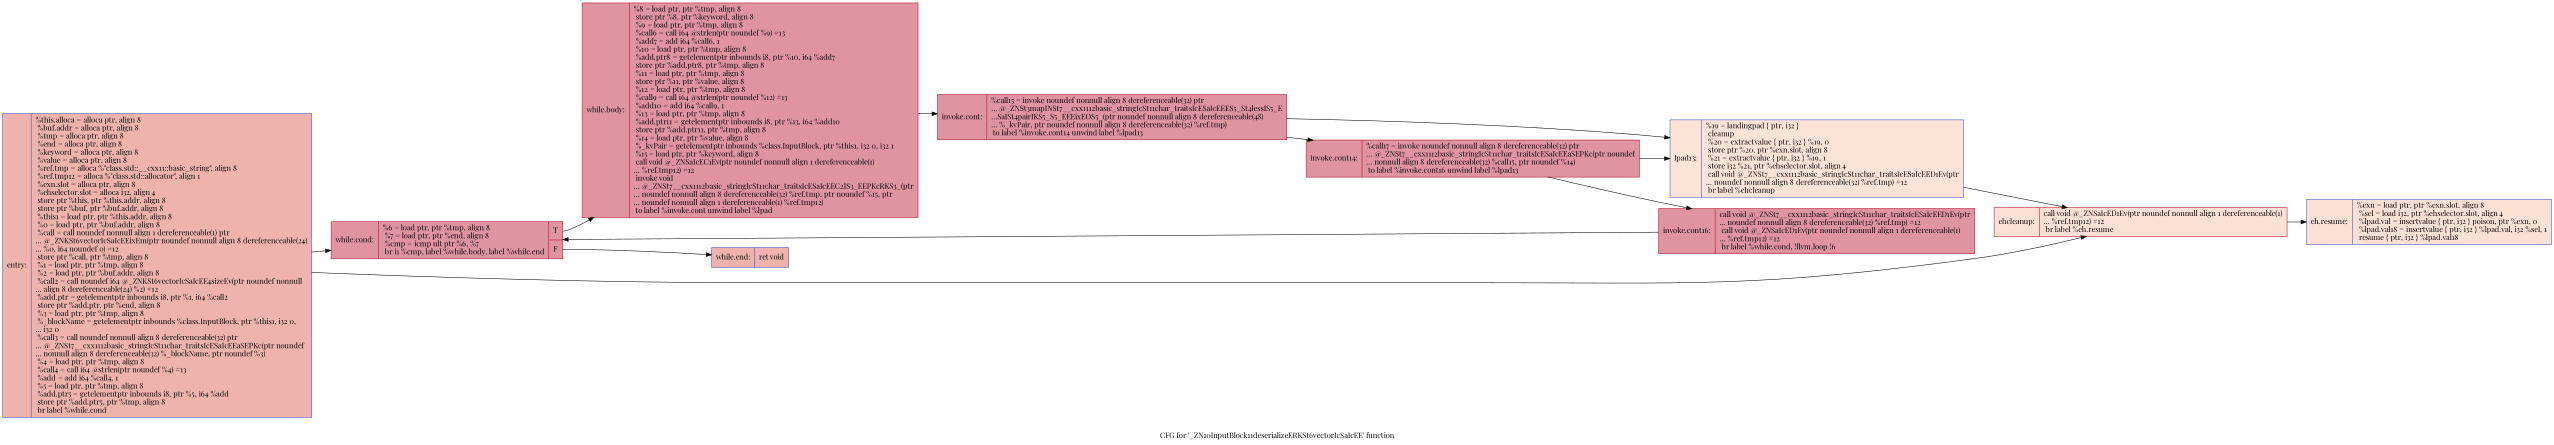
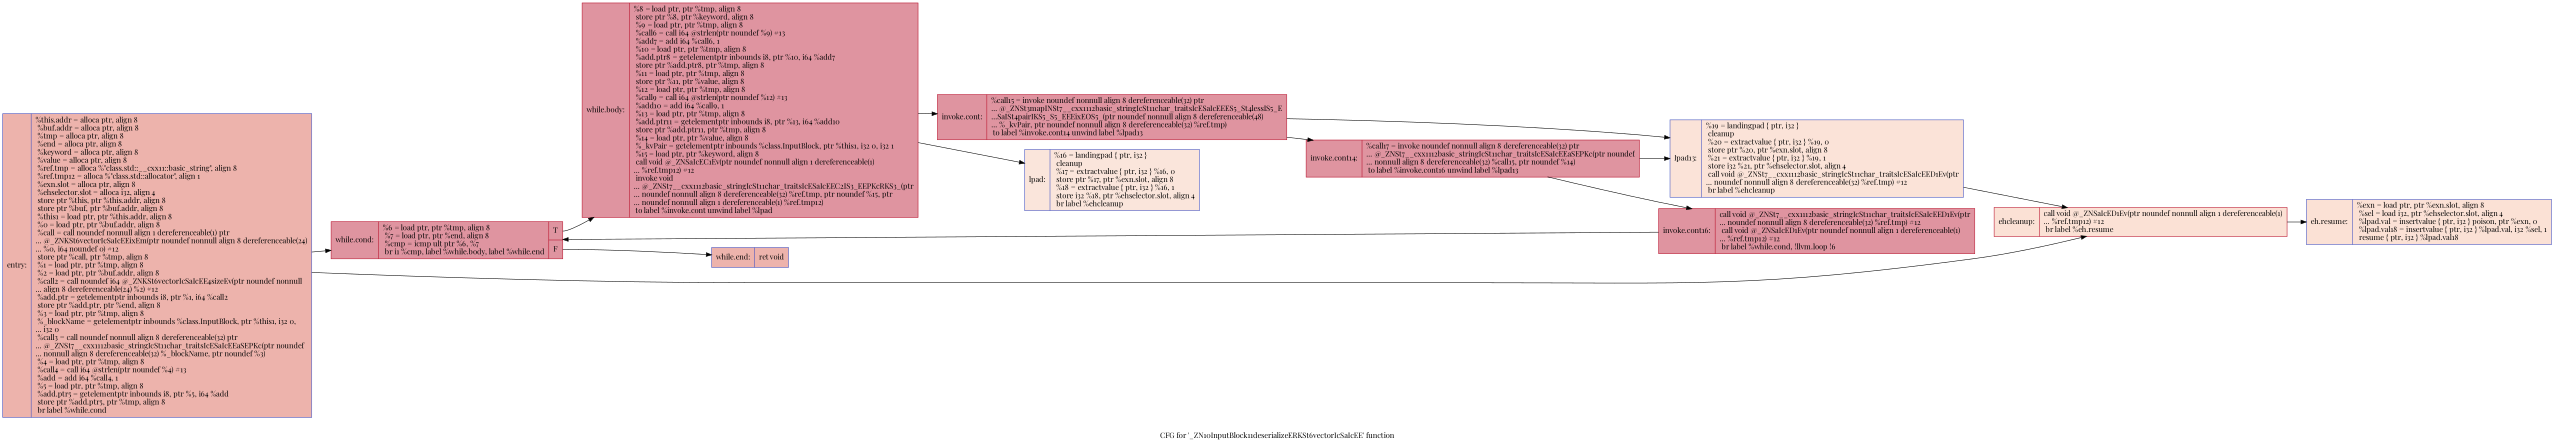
node "entry:": text "%this.alloca = alloca ptr, align 8" -> "%this.addr = alloca ptr, align 8"
node "lpad:": added
